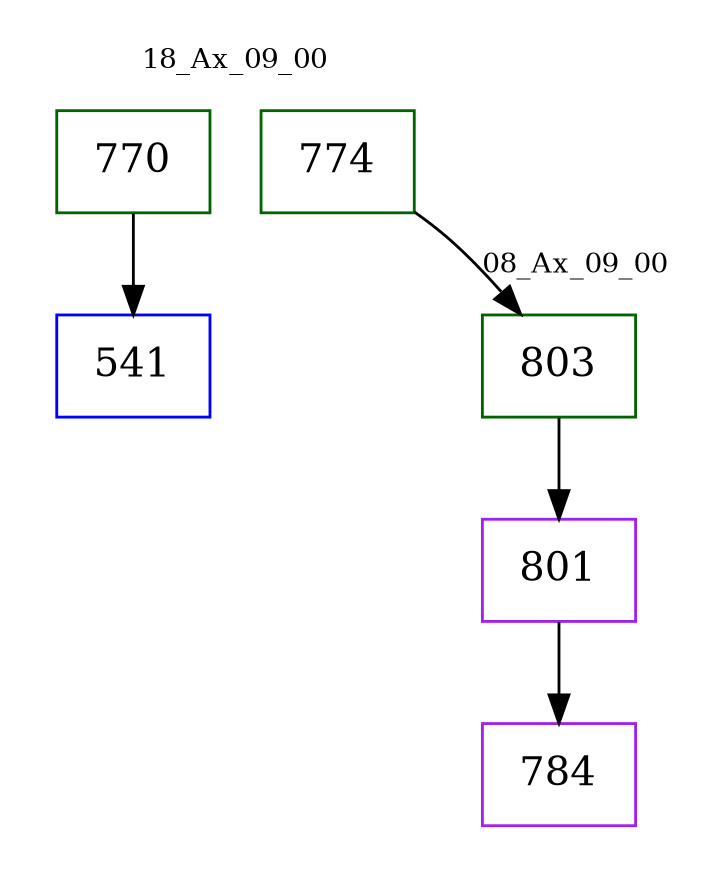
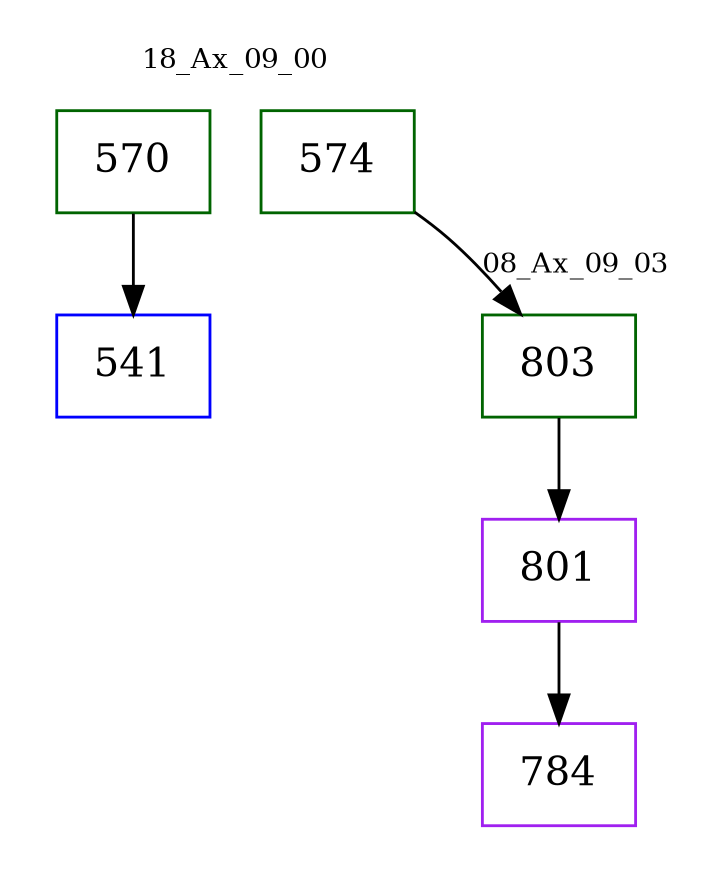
node "770": label "770" -> "570"
node "774": label "774" -> "574"
cluster "08_Ax_09_00": label "08_Ax_09_00" -> "08_Ax_09_03"
